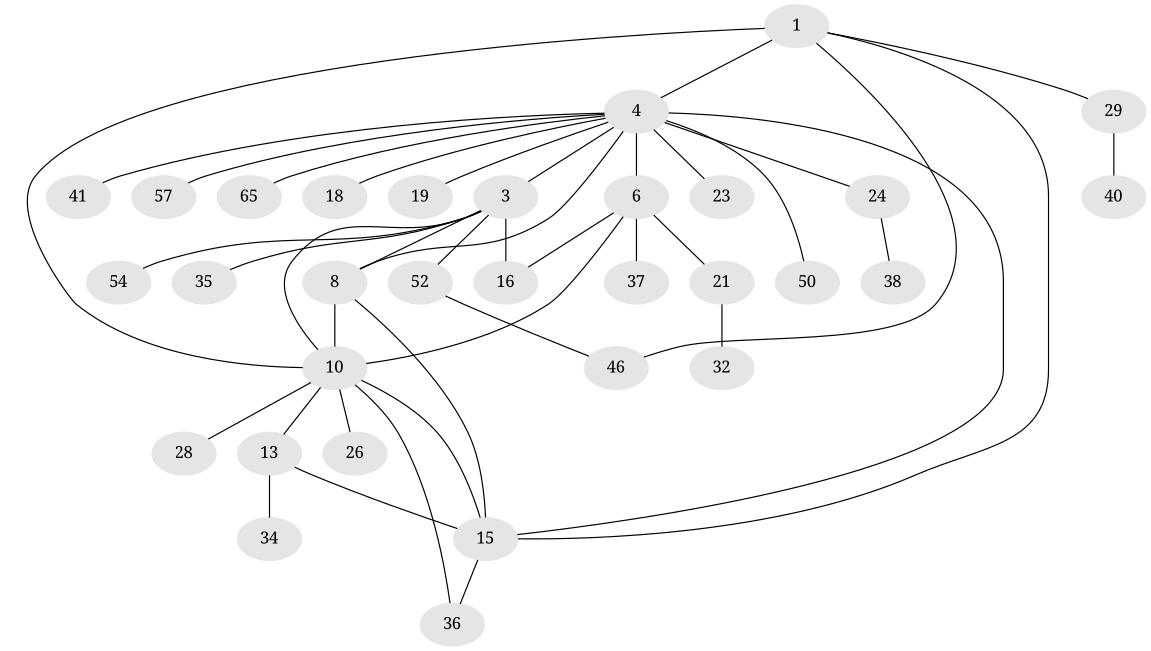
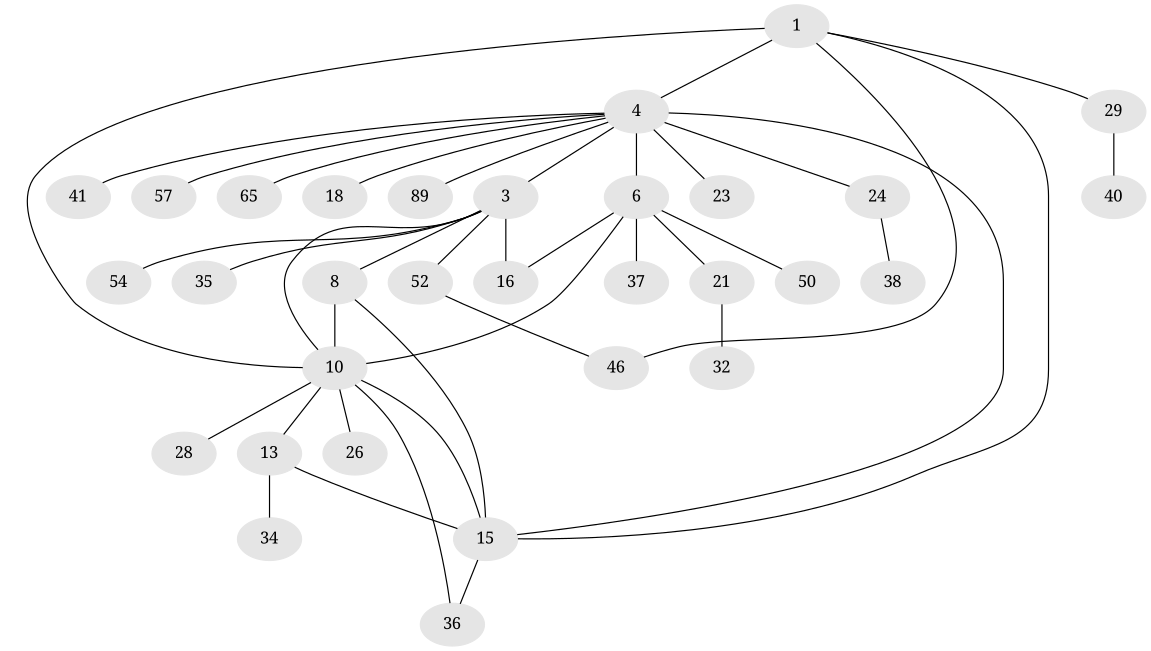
edge "4" -- "50": now "6" -- "50"
node "19": label "19" -> "89"
edge "4" -- "8": removed
